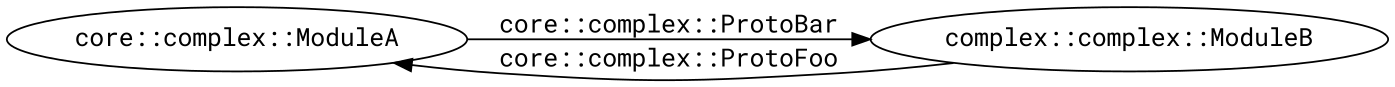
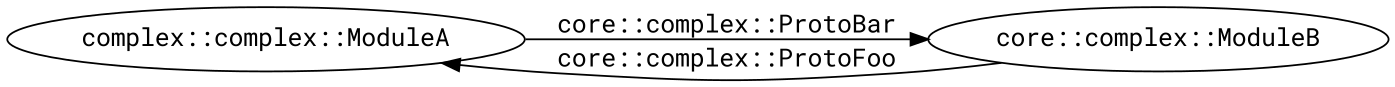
node "core::complex::ModuleA": label "core::complex::ModuleA" -> "complex::complex::ModuleA"
node "complex::complex::ModuleB": label "complex::complex::ModuleB" -> "core::complex::ModuleB"
